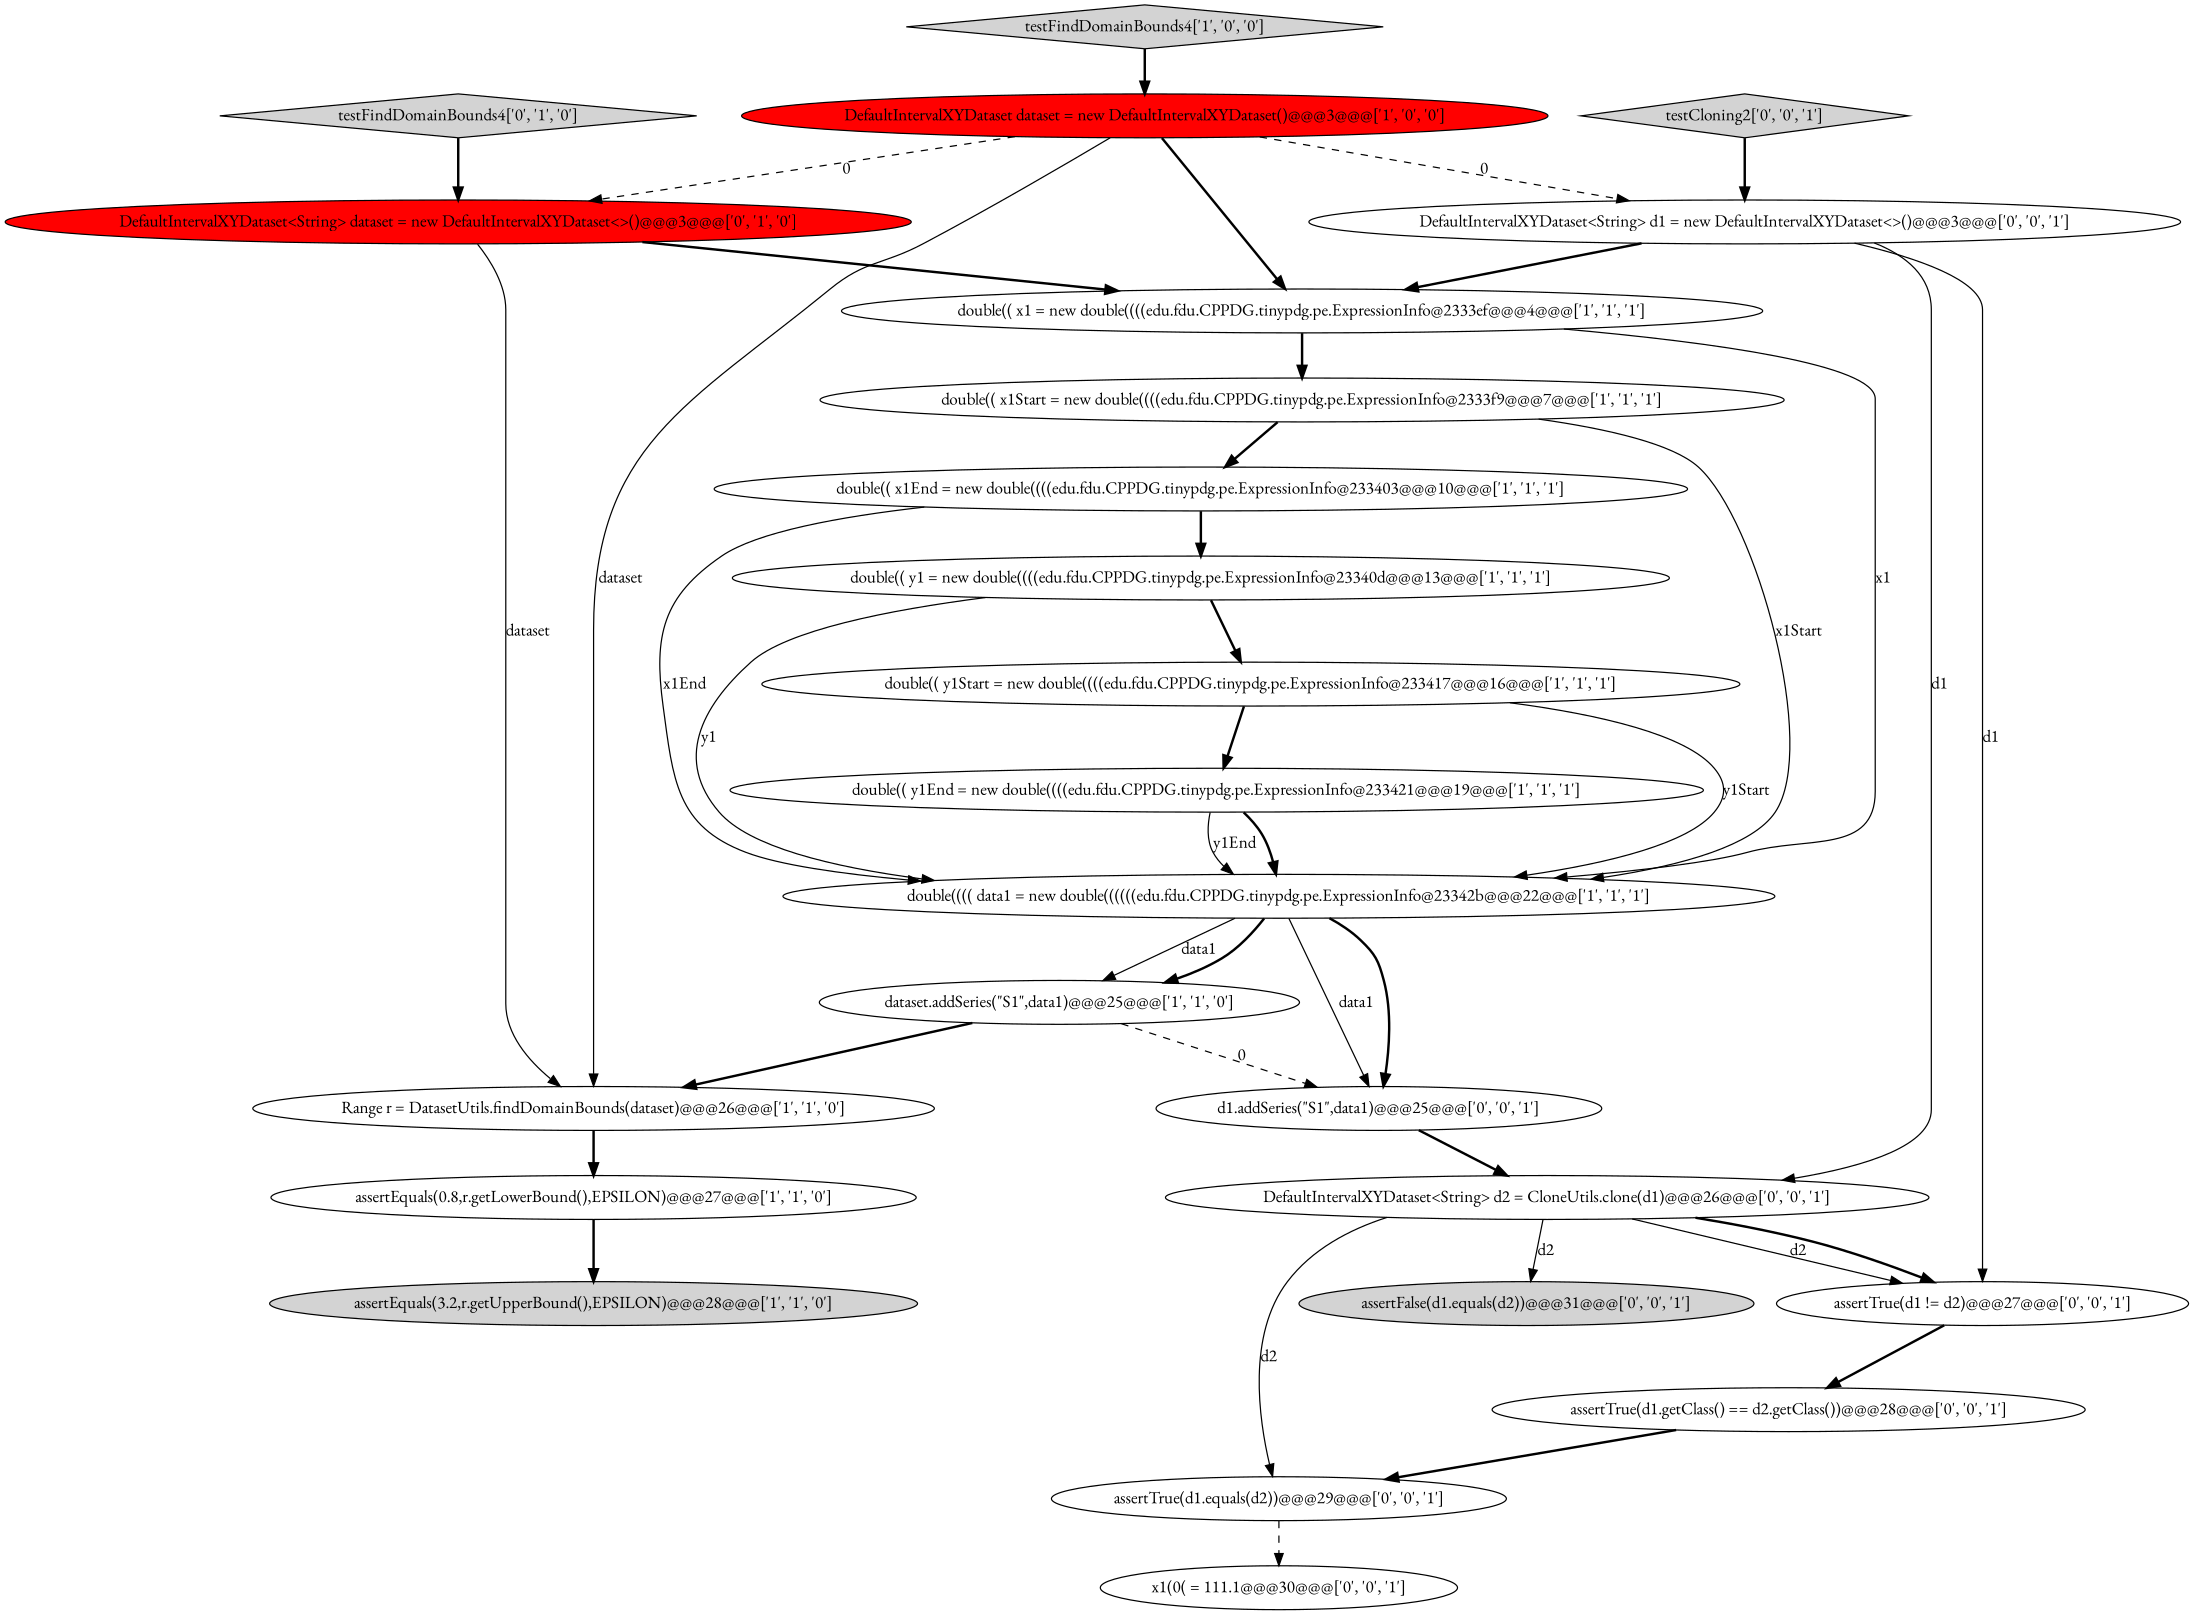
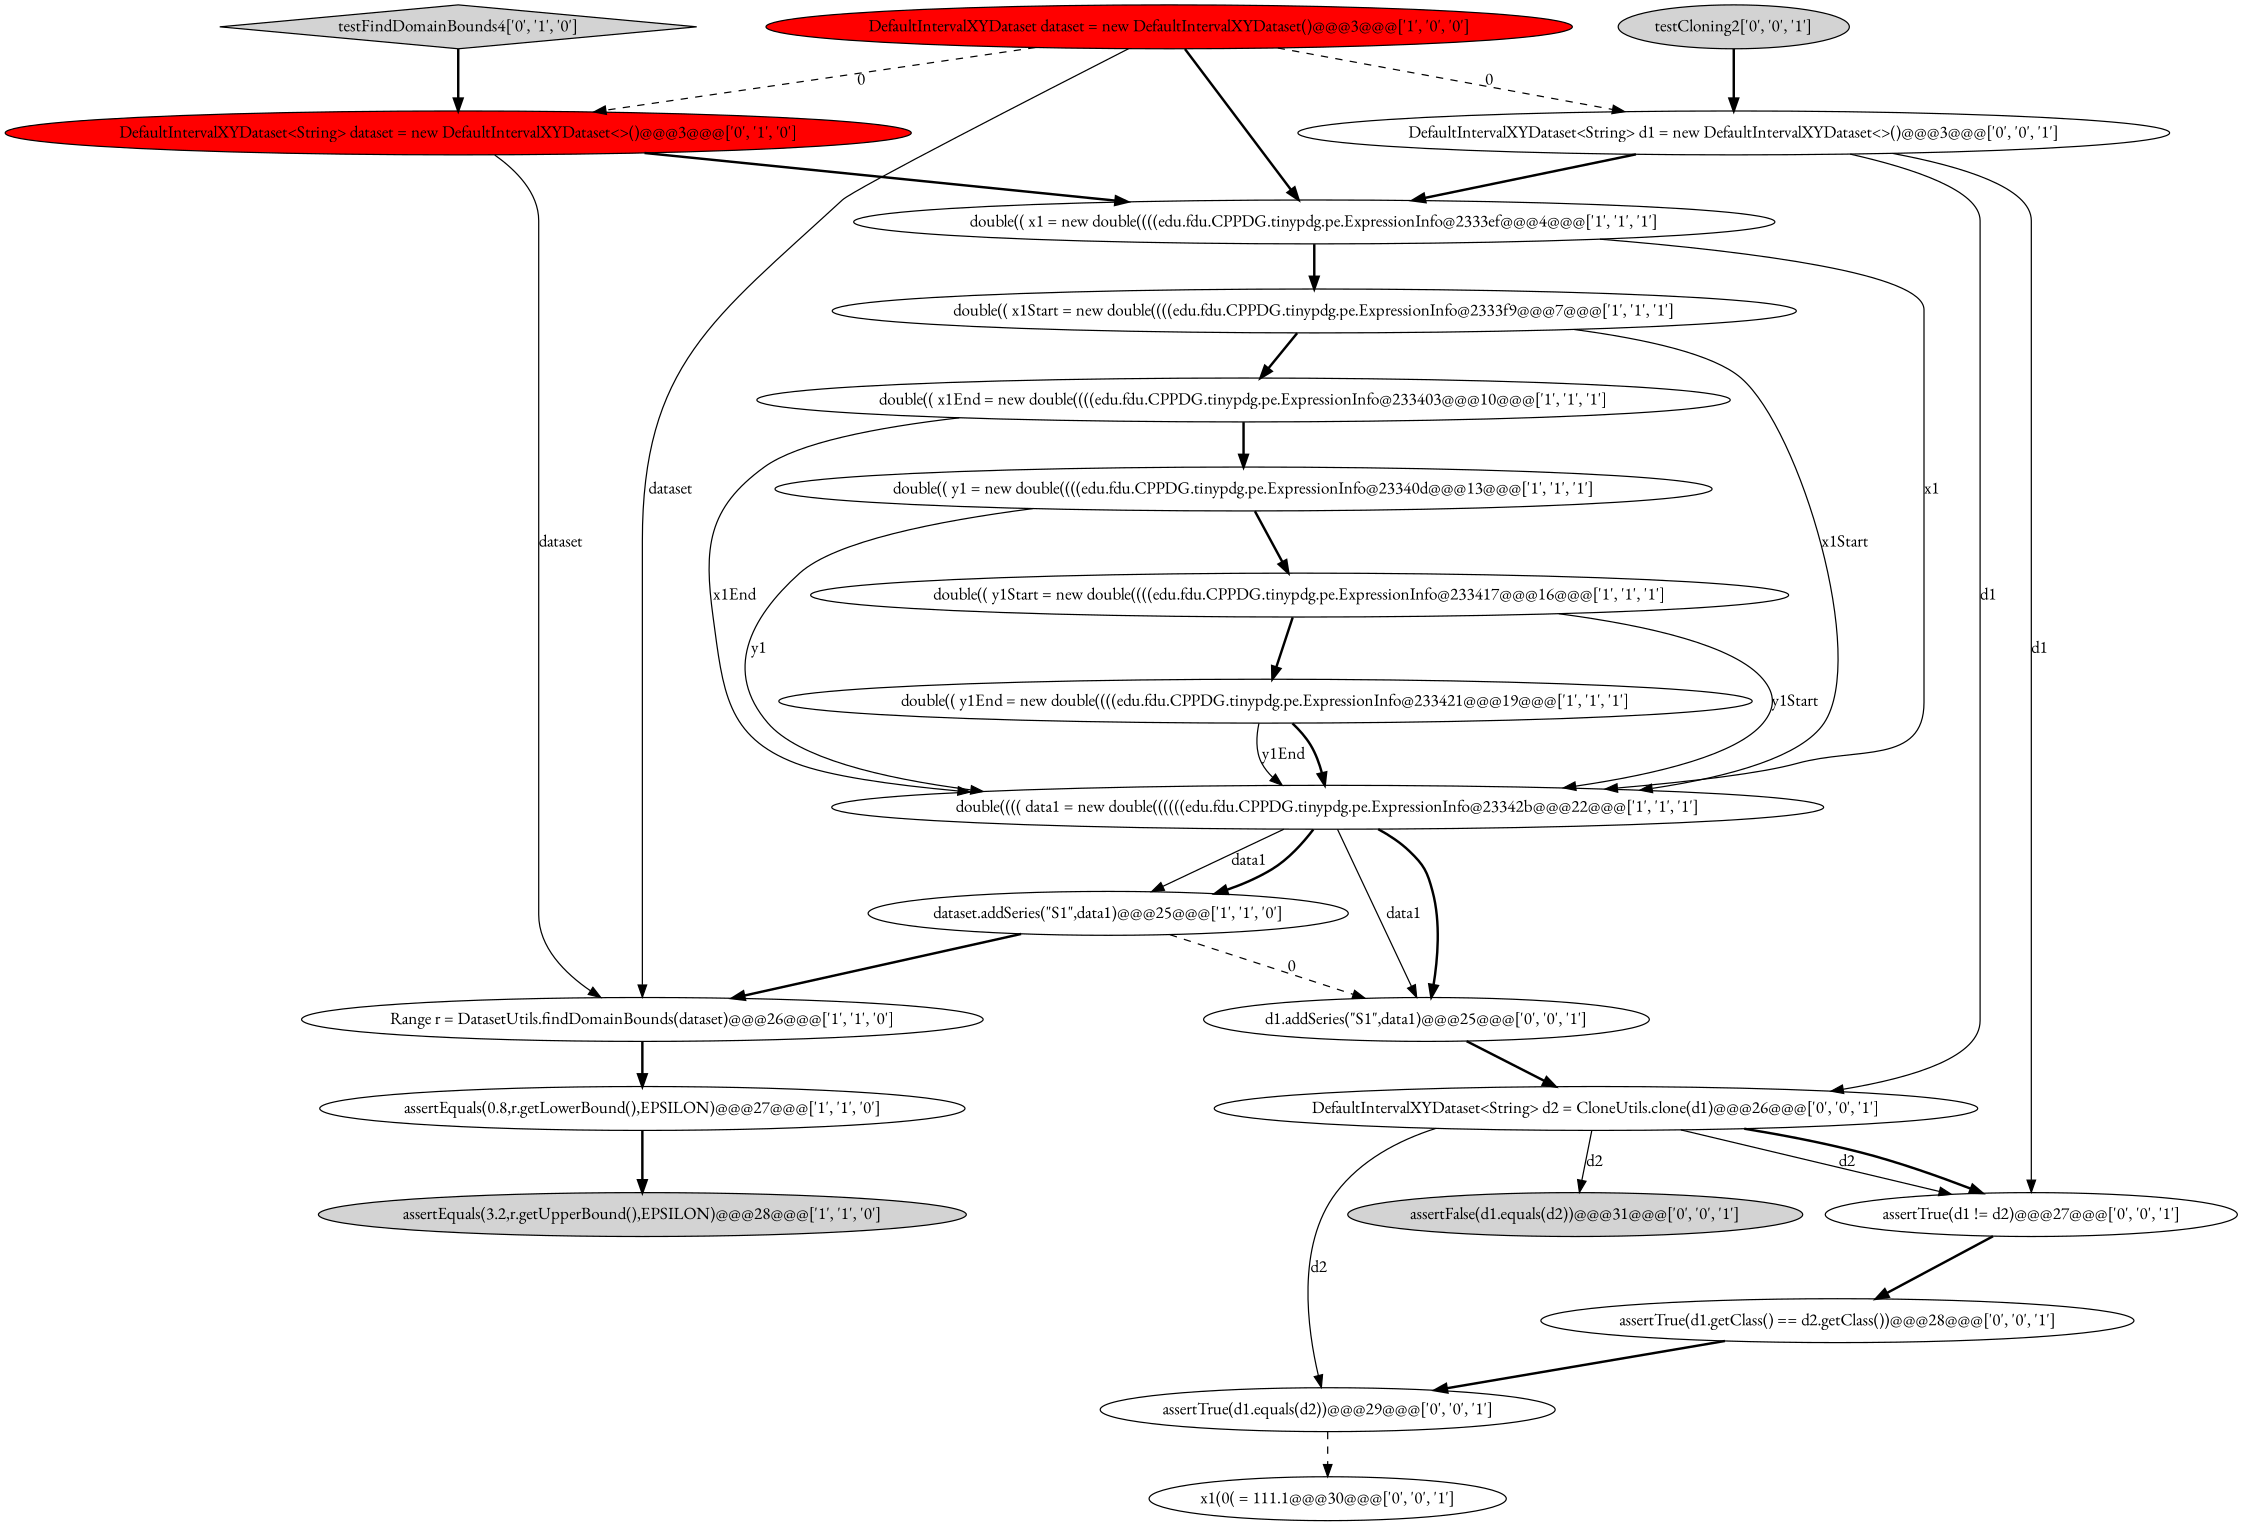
node "testFindDomainBounds4['1', '0', '0']": removed
node "testCloning2['0', '0', '1']": shape diamond -> ellipse
